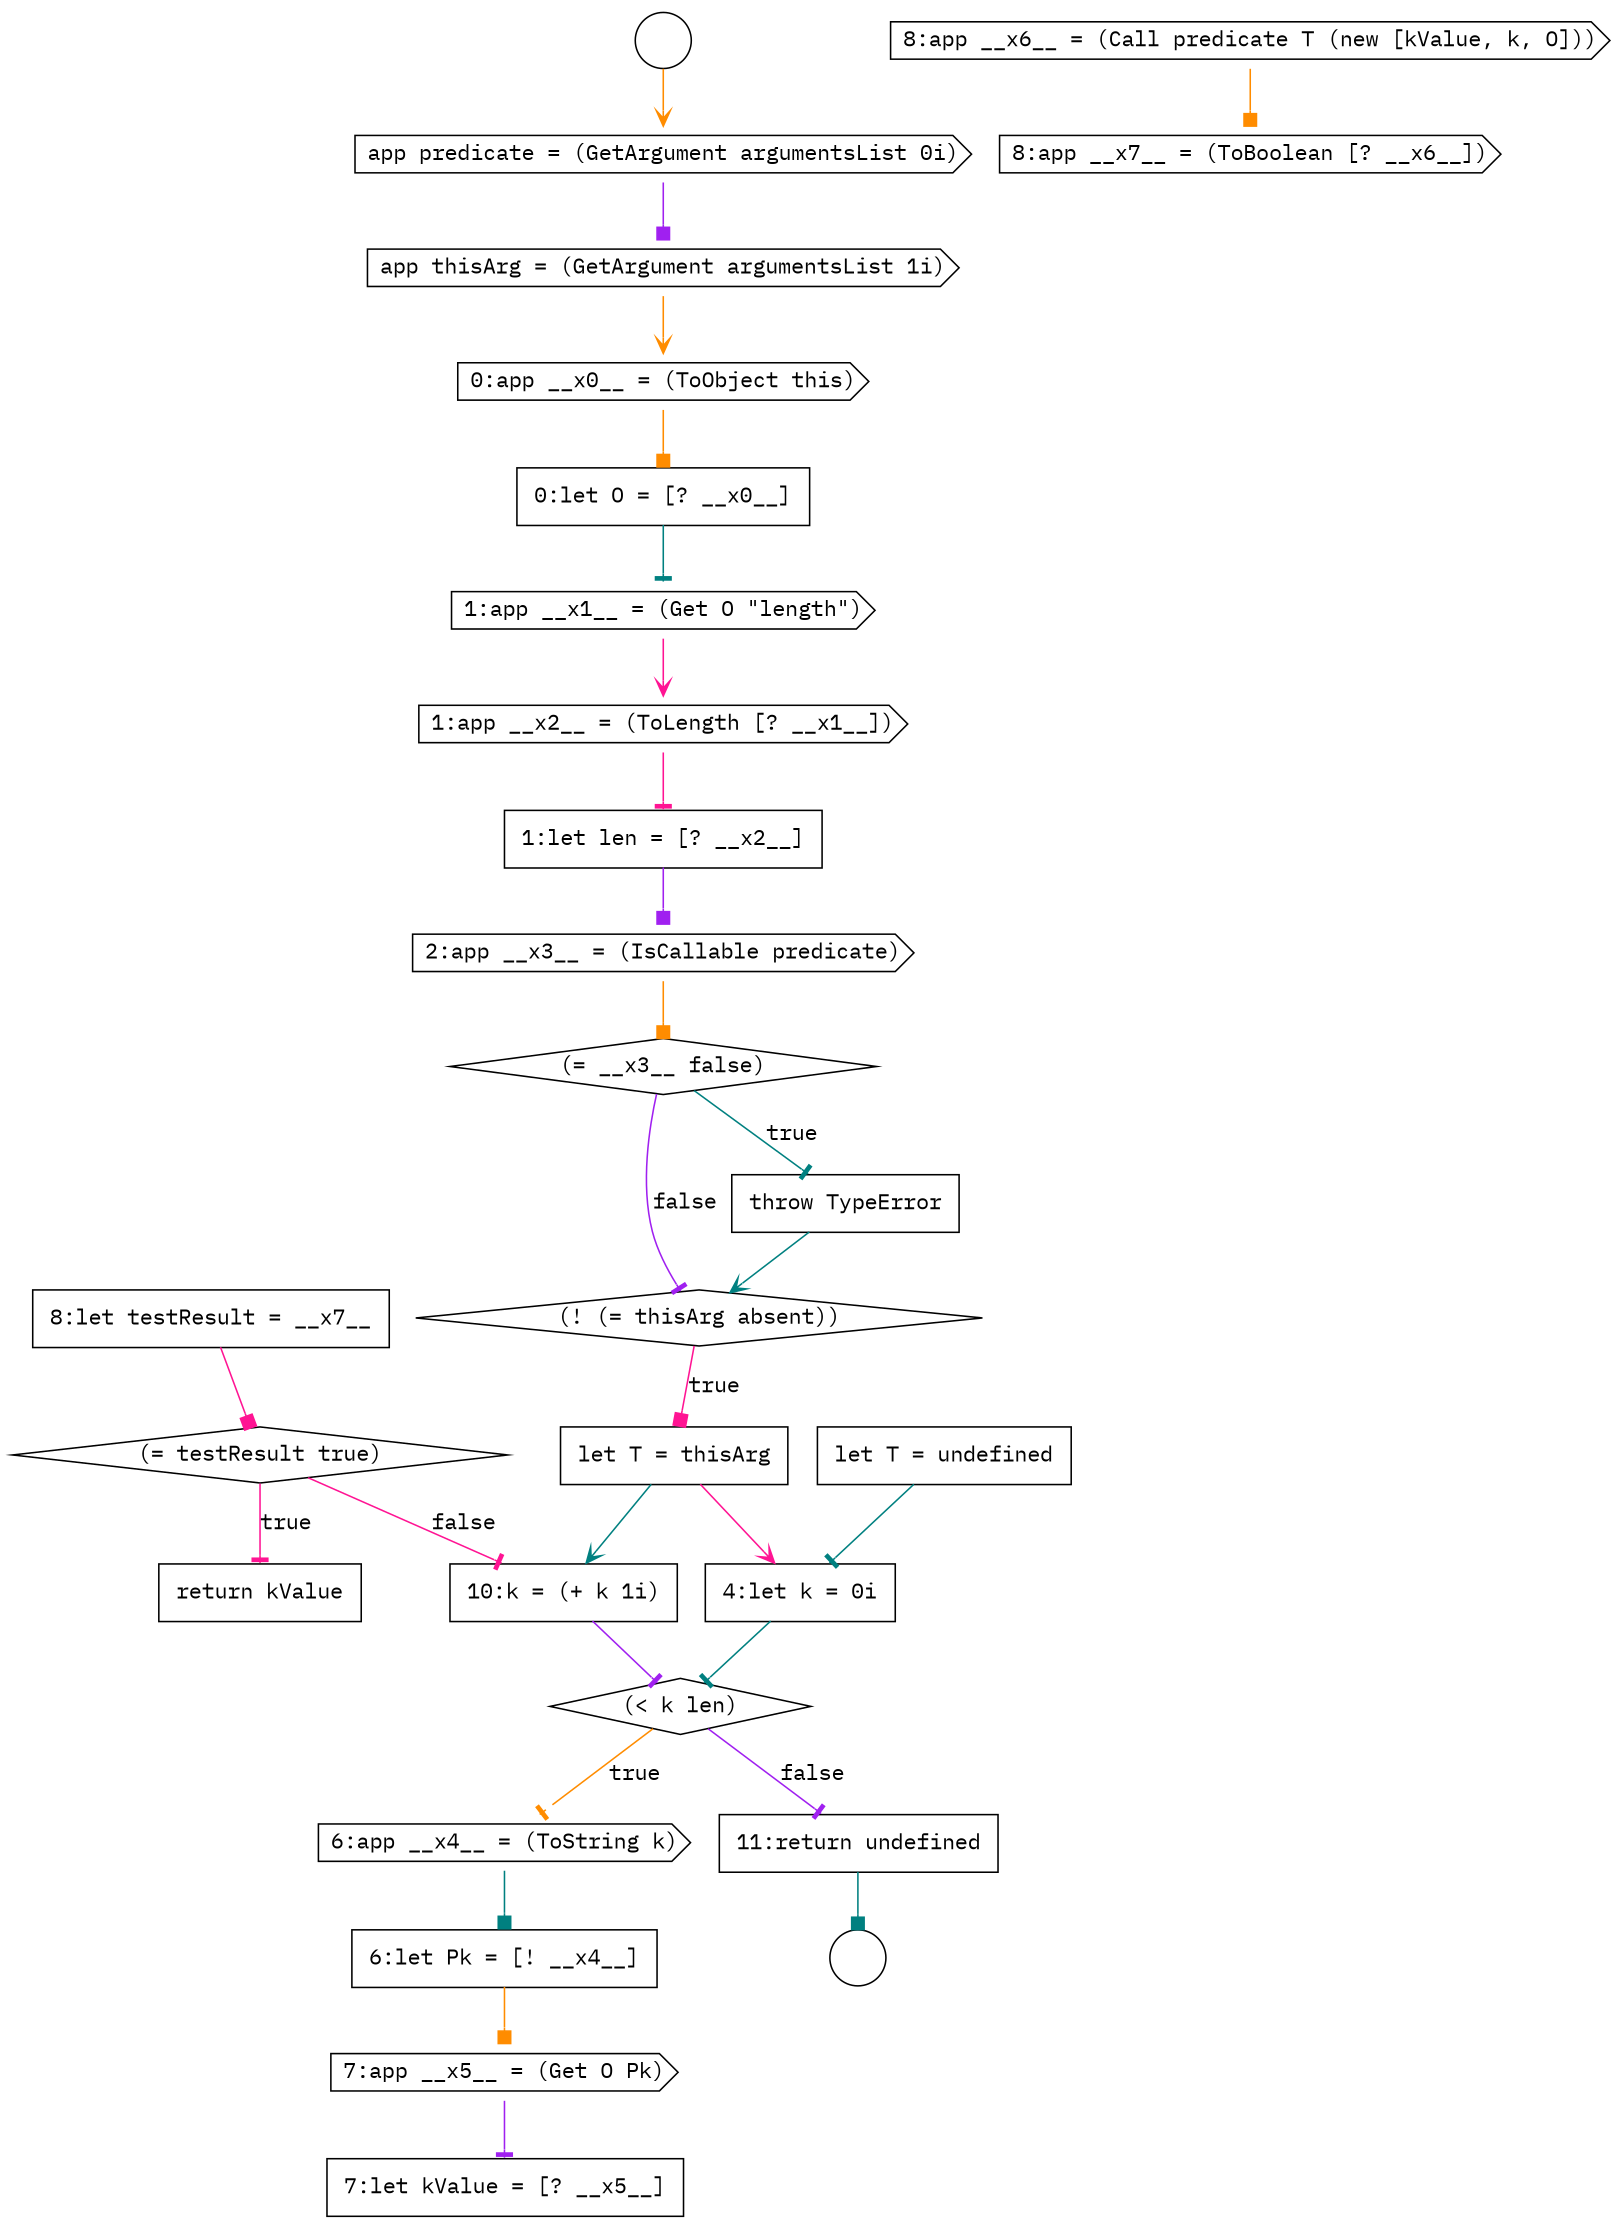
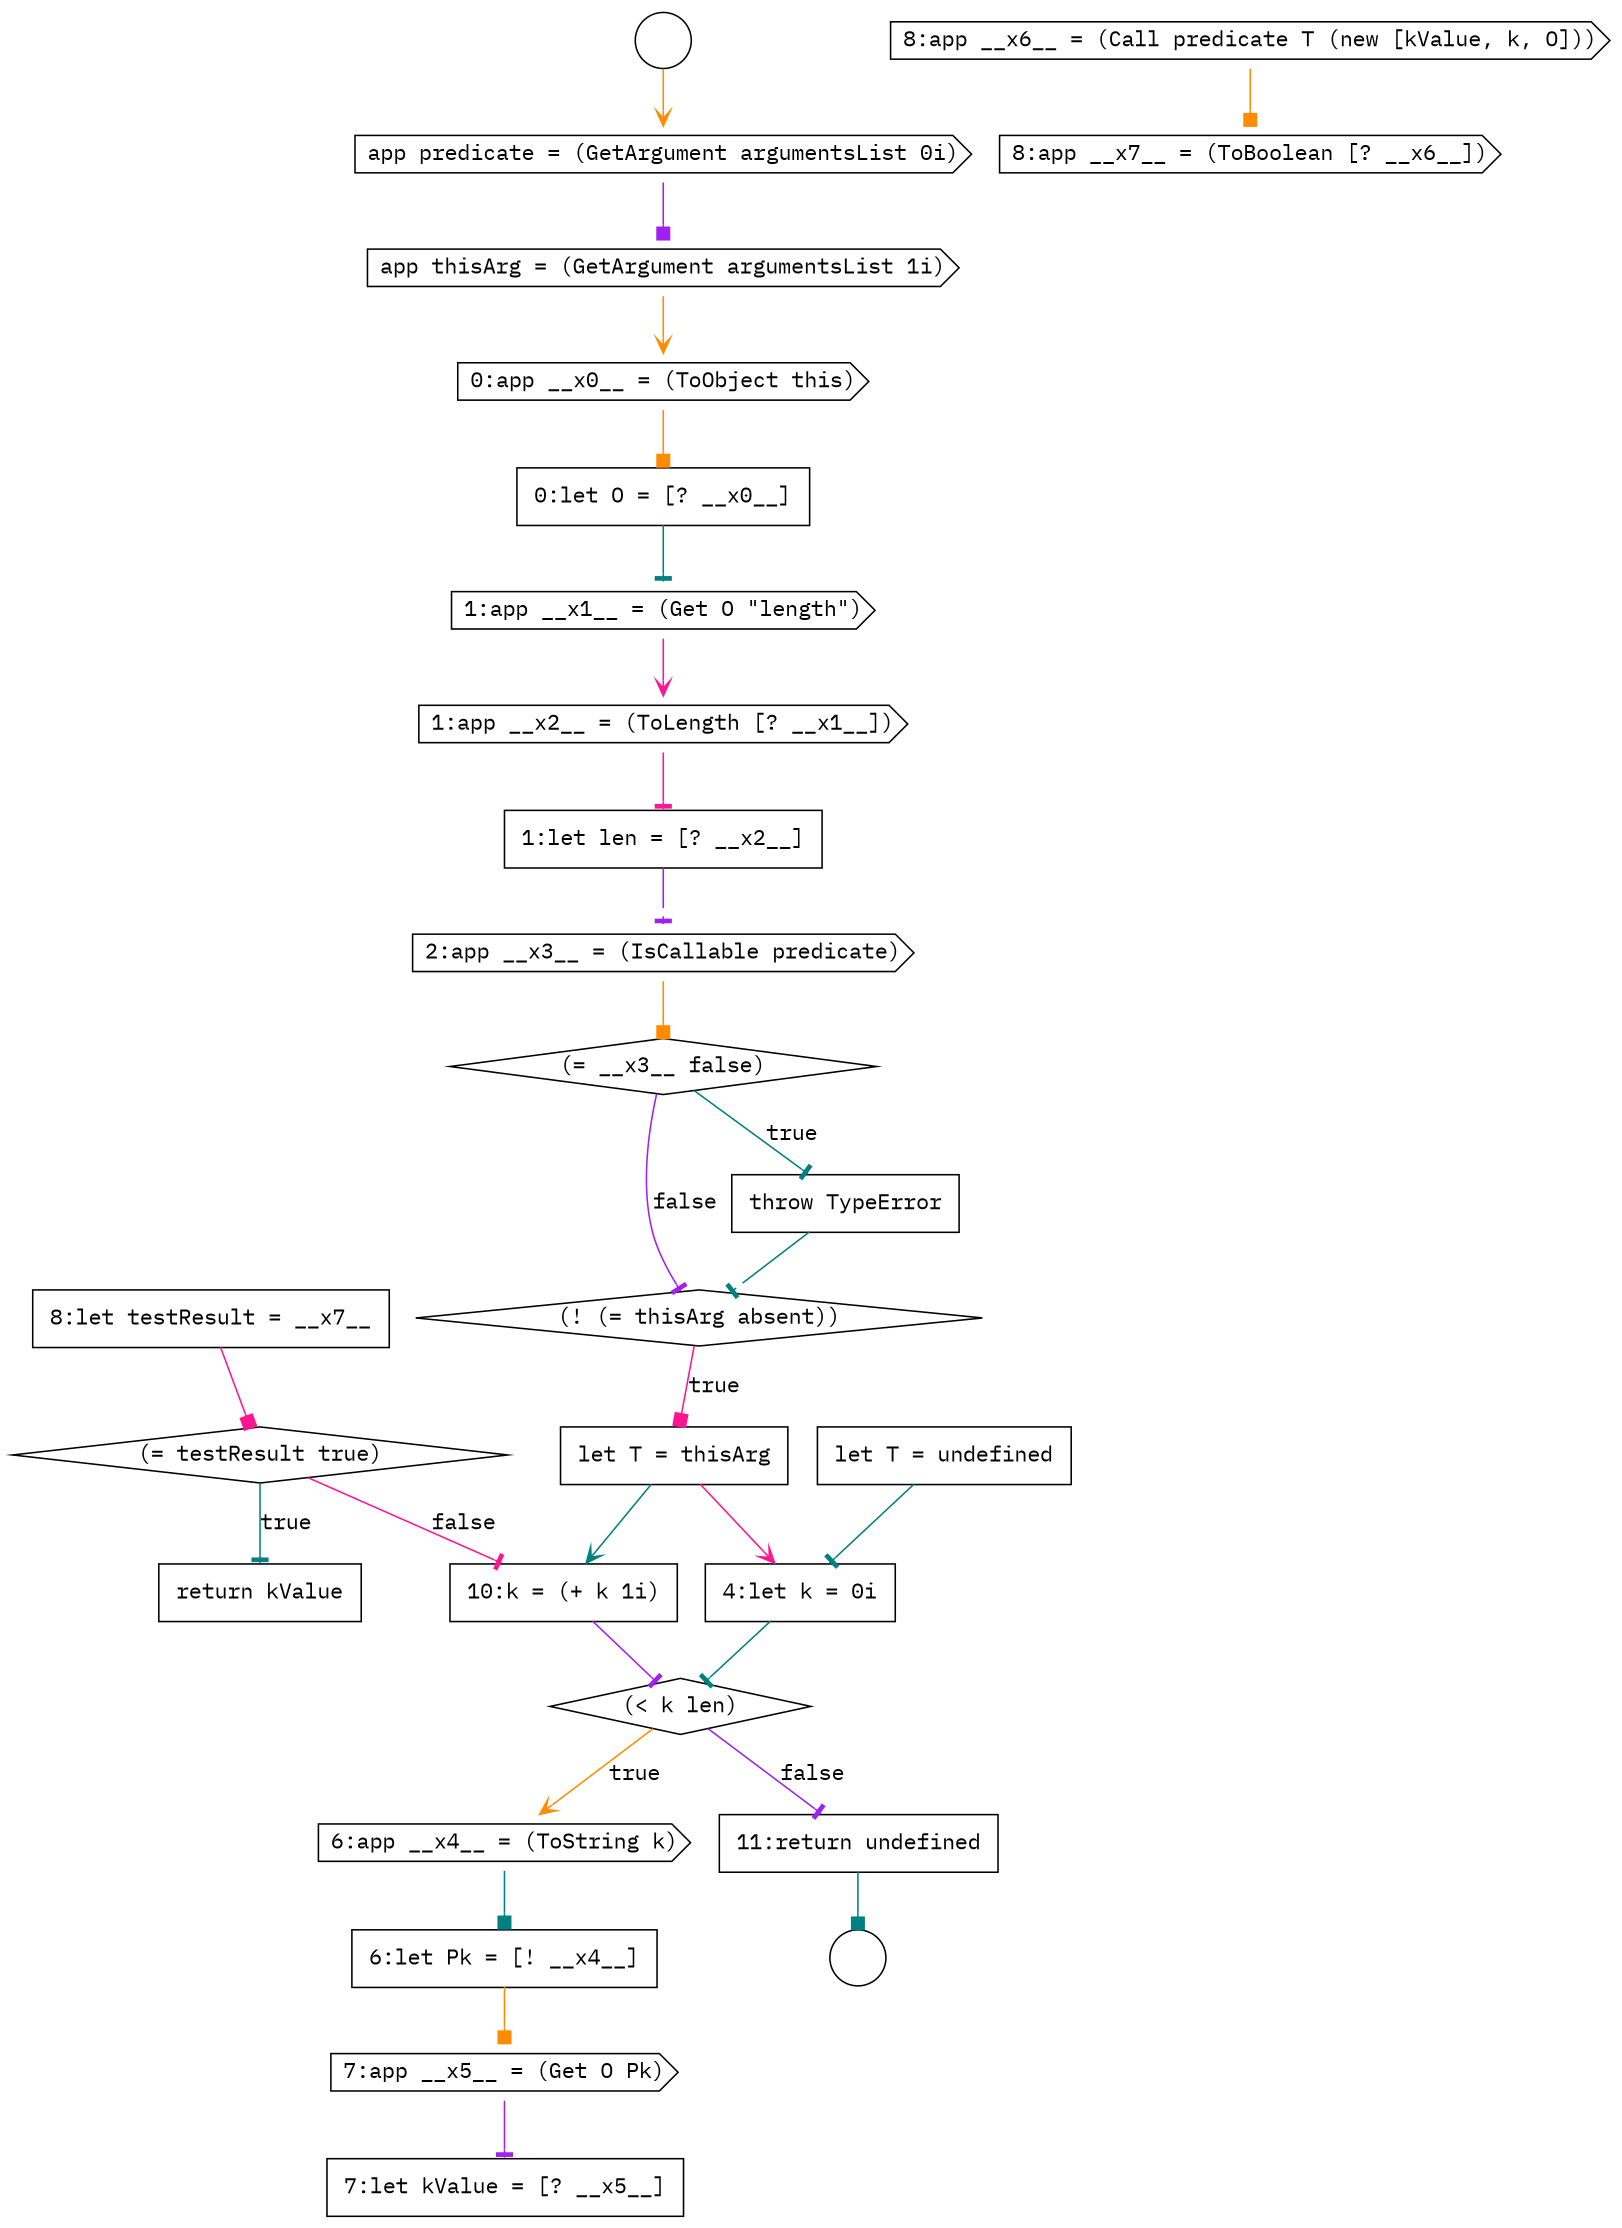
edge "1:let len = [? __x2__]" -> "2:app __x3__ = (IsCallable predicate)": arrowhead box -> tee
edge "throw TypeError" -> "(! (= thisArg absent))": arrowhead vee -> tee
edge "(= testResult true)" -> "return kValue": color deeppink -> teal
edge "(< k len)" -> "6:app __x4__ = (ToString k)": arrowhead tee -> vee
